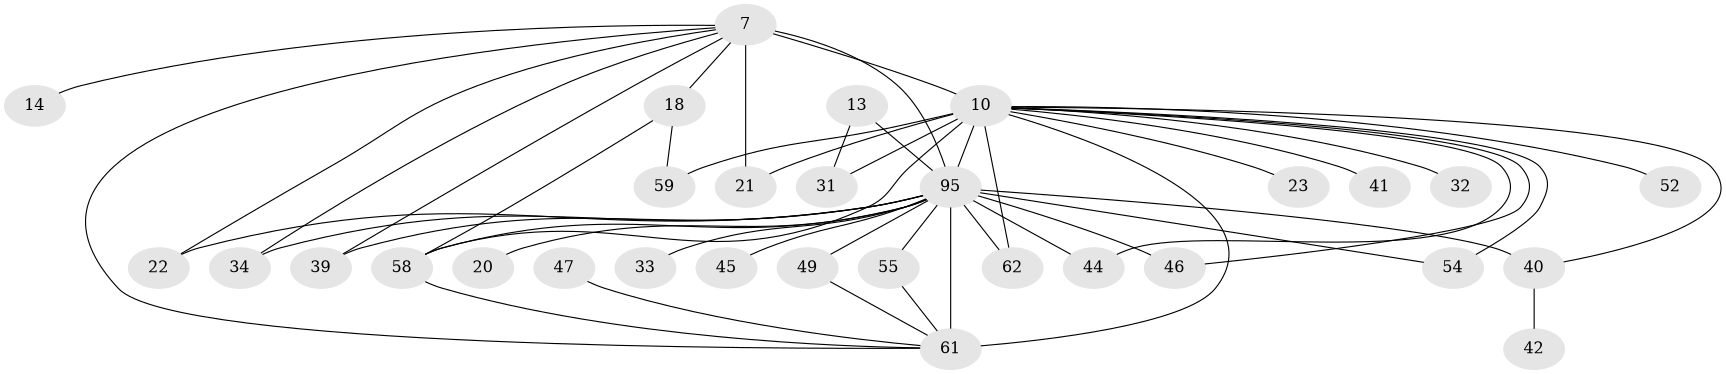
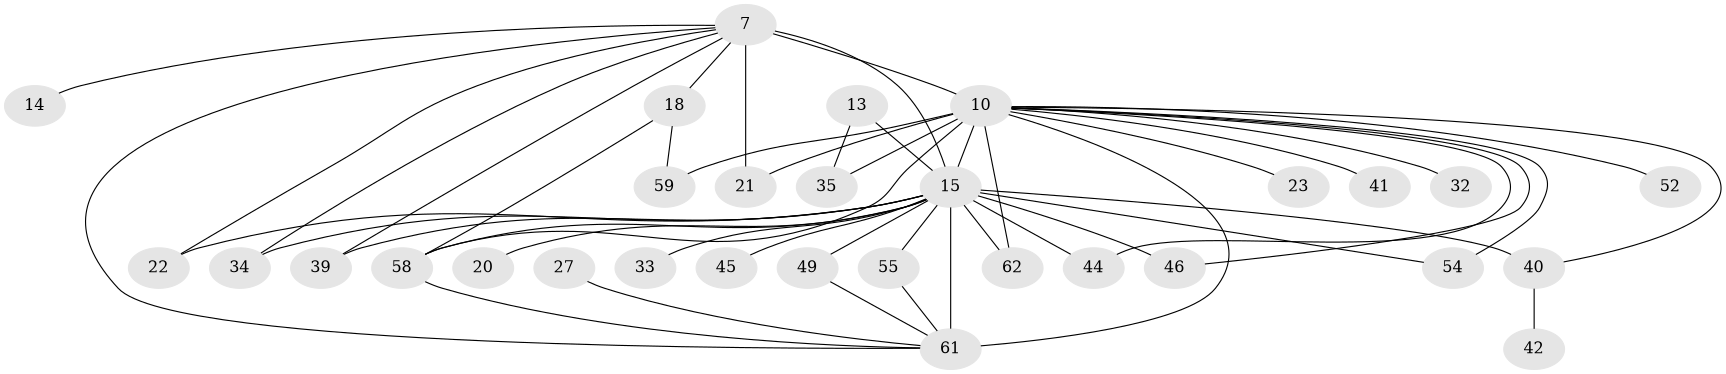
node "31": label "31" -> "35"
node "95": label "95" -> "15"
node "47": label "47" -> "27"
